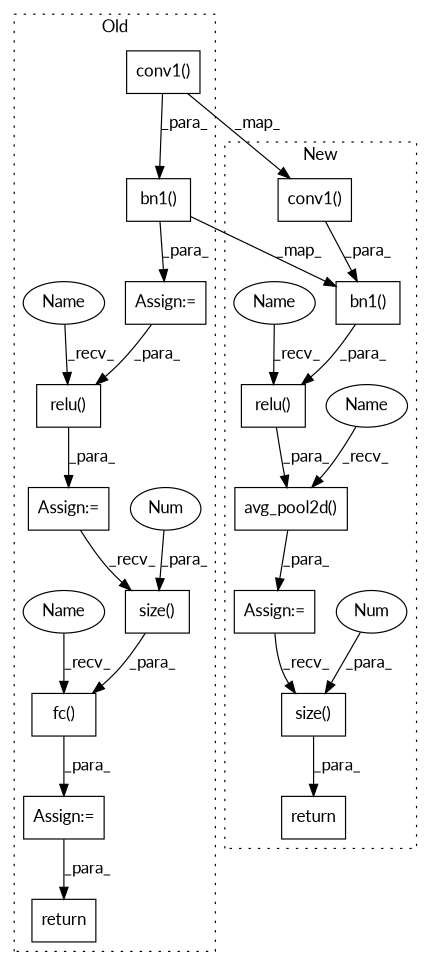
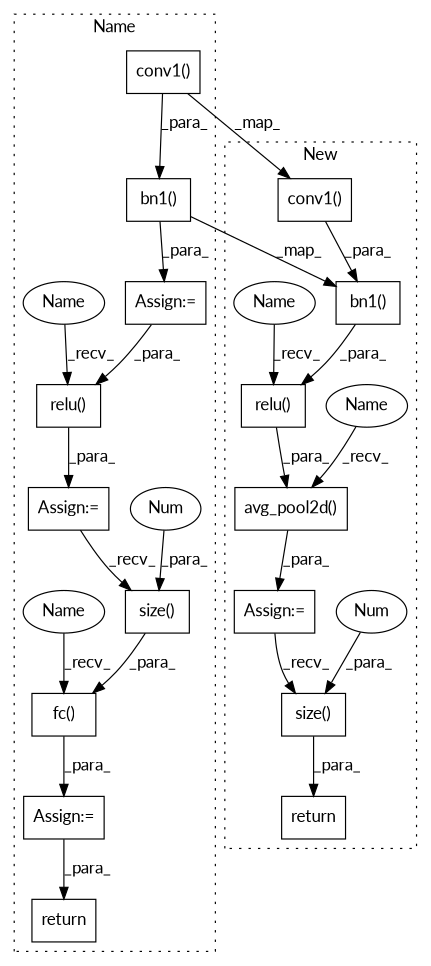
cluster "Old": label "Old" -> "Name"
